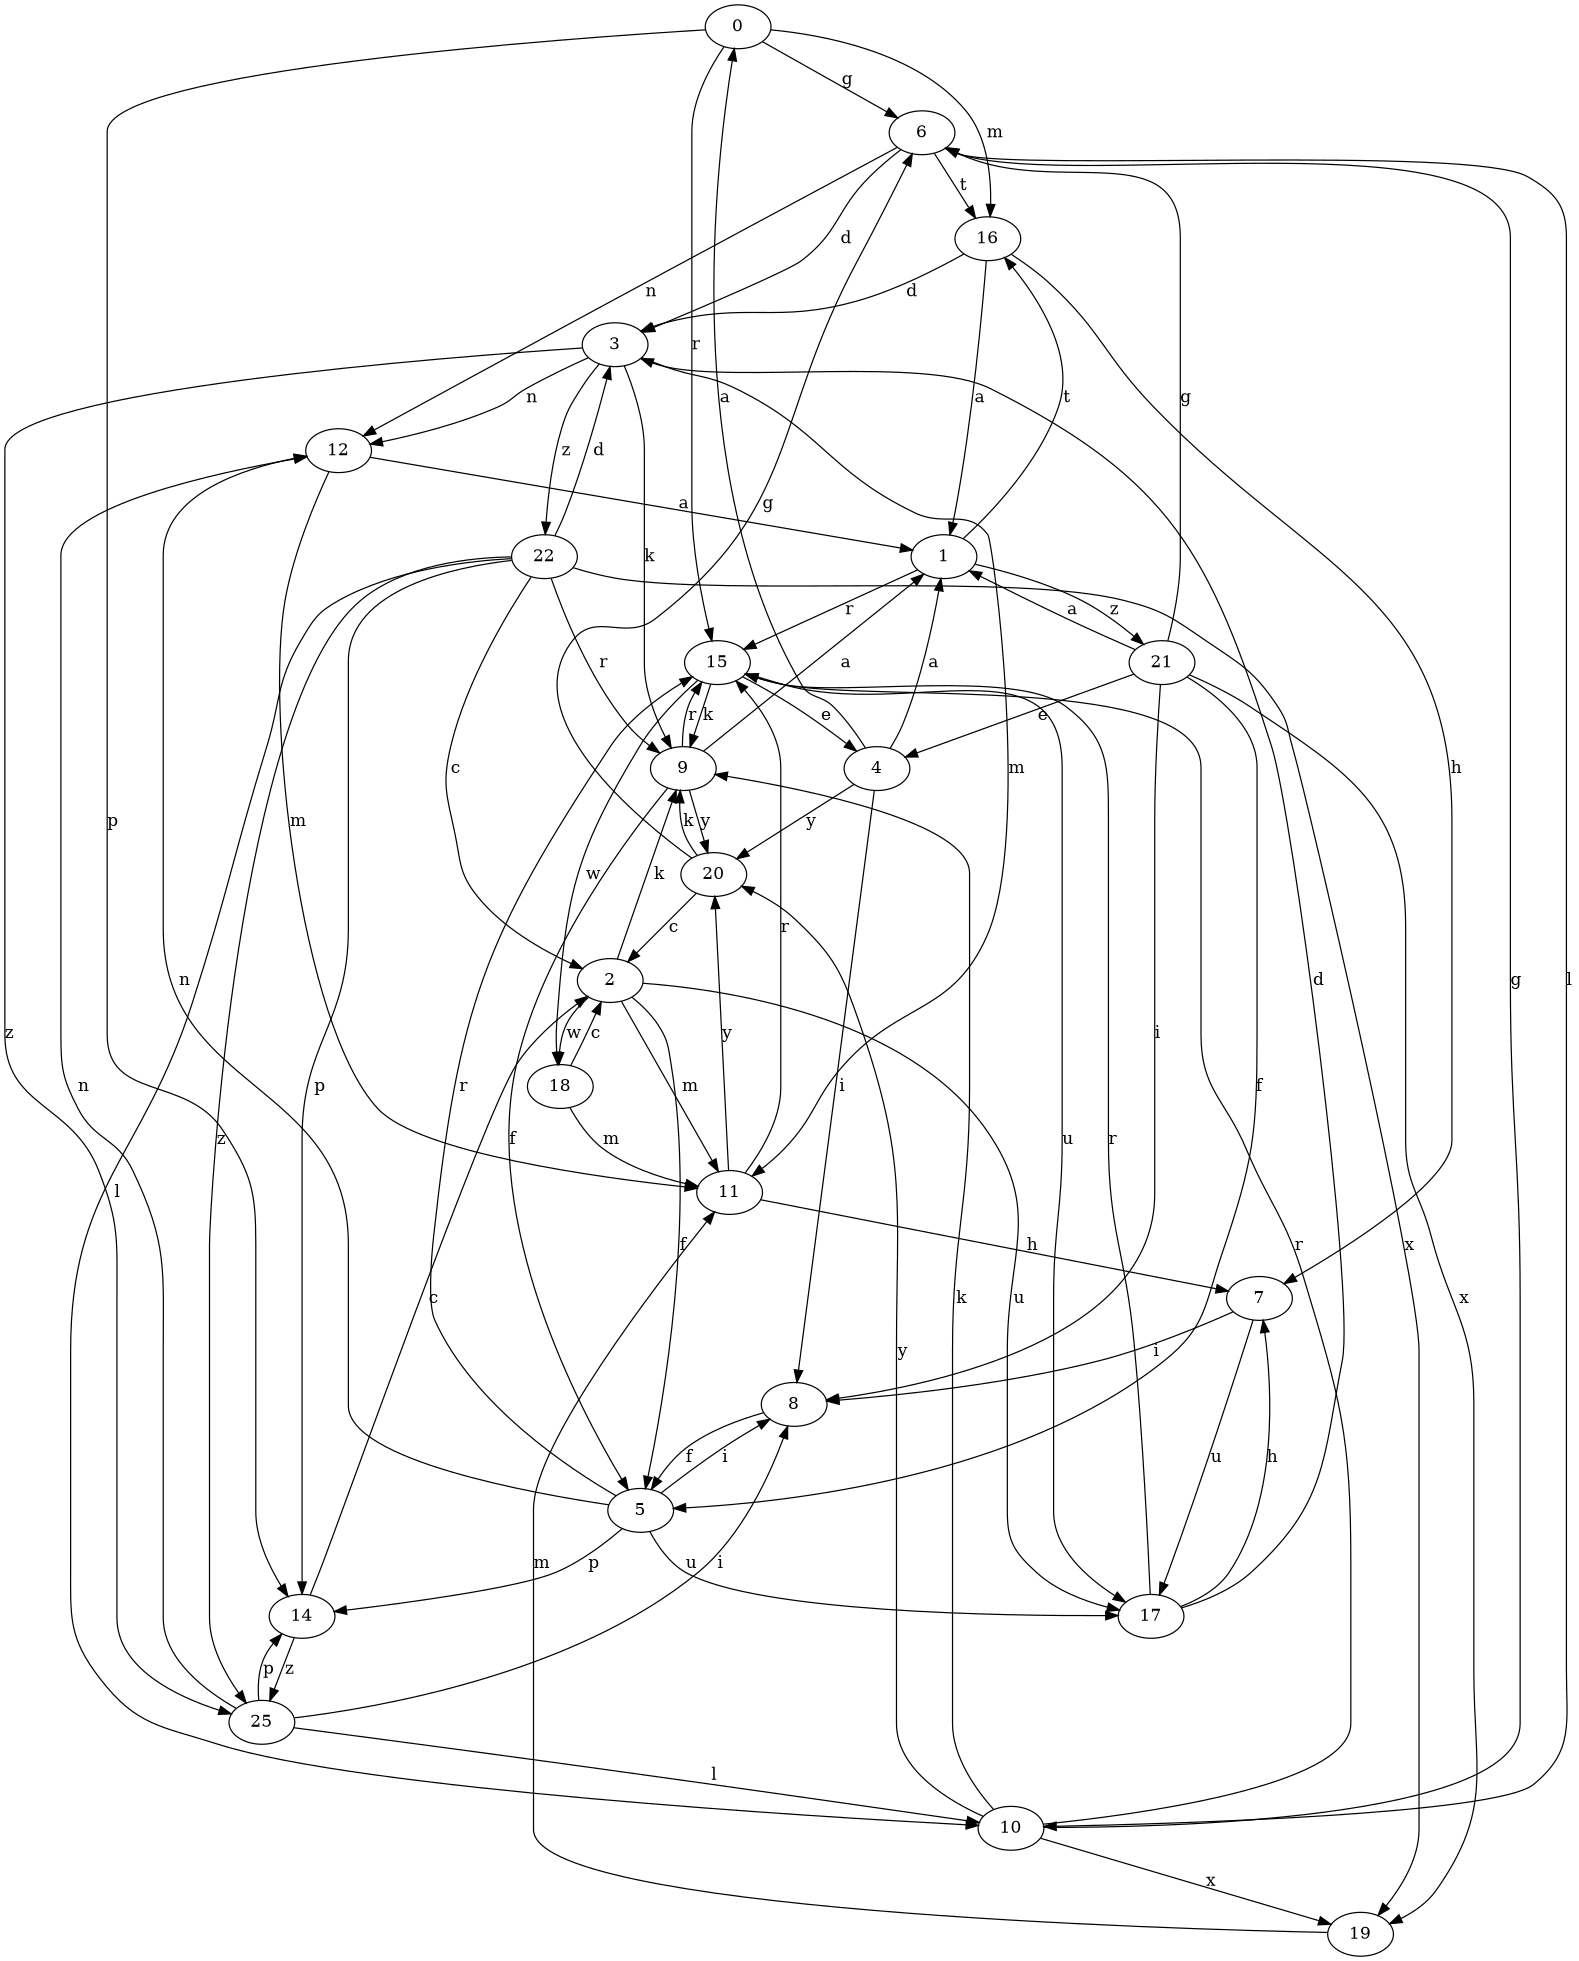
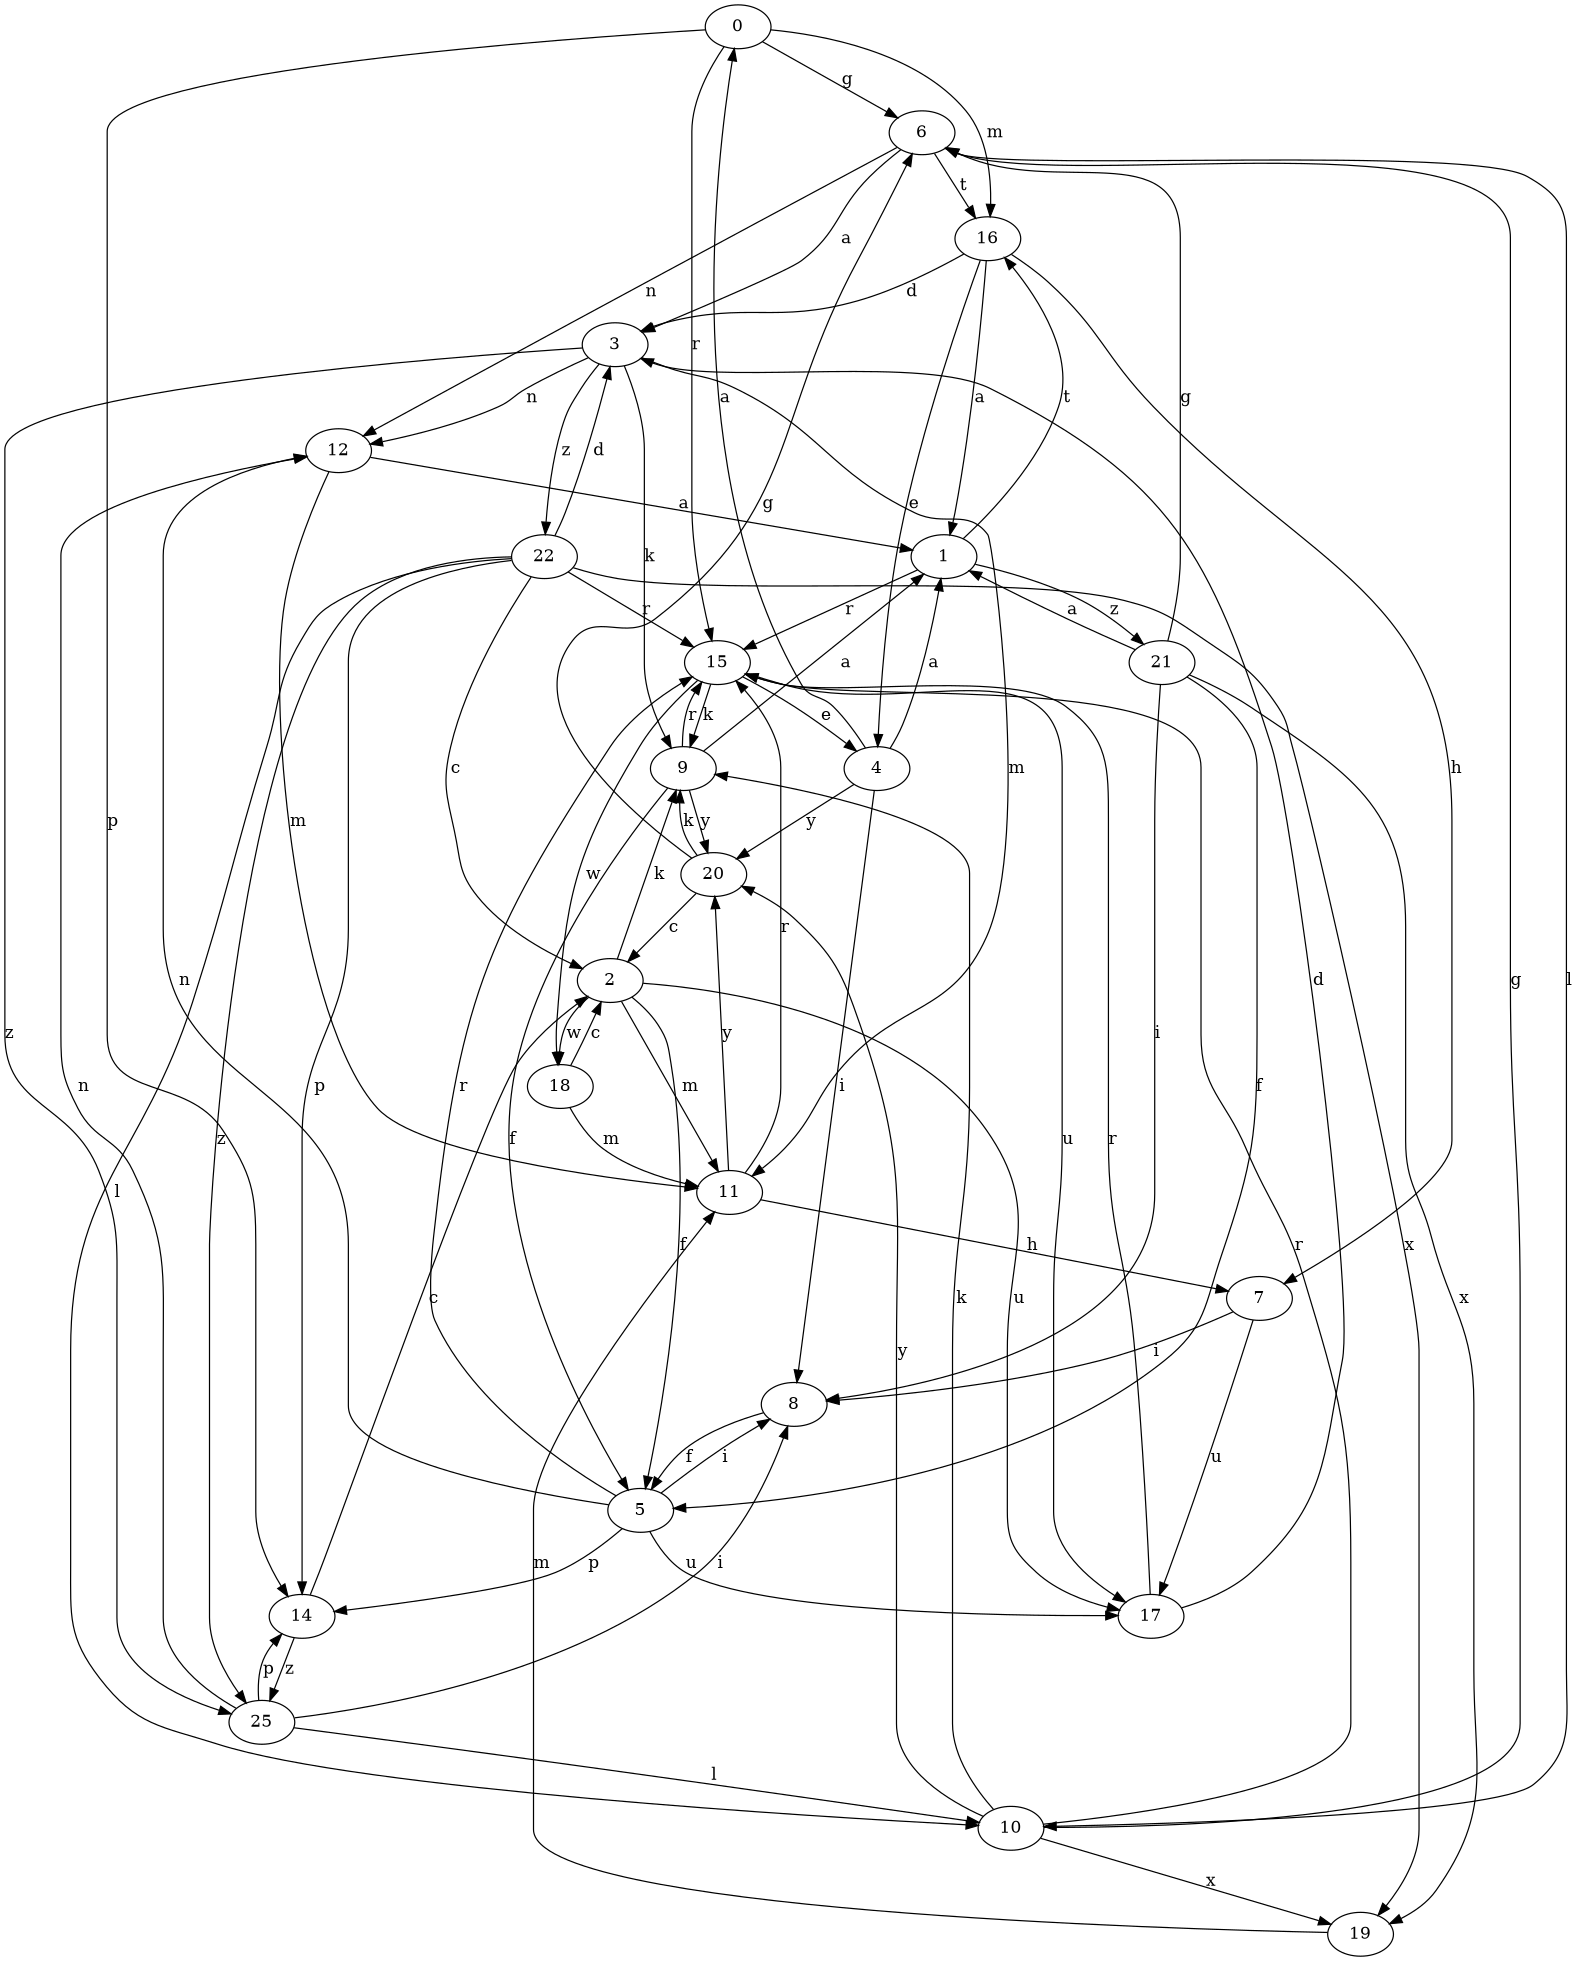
edge "6" -> "3": label "d" -> "a"
edge "22" -> "9": now "22" -> "15"
edge "21" -> "4": now "16" -> "4"
edge "17" -> "7": removed, label "h"
